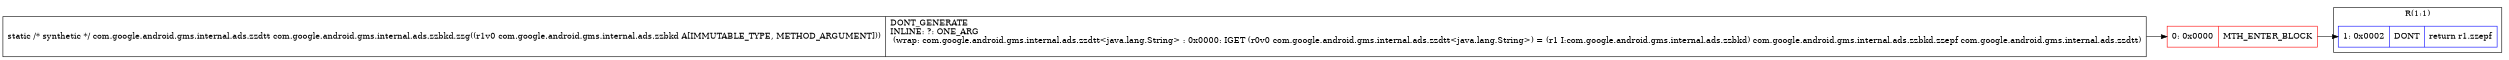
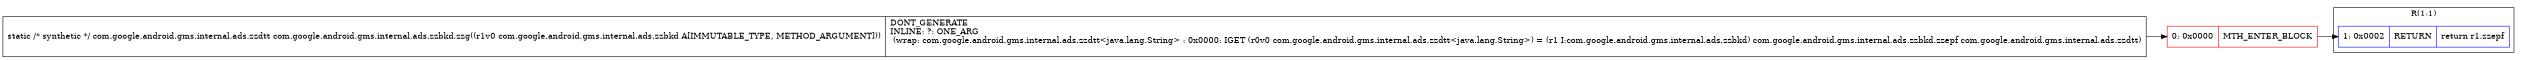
node "1: 0x0002": text "DONT" -> "RETURN"
